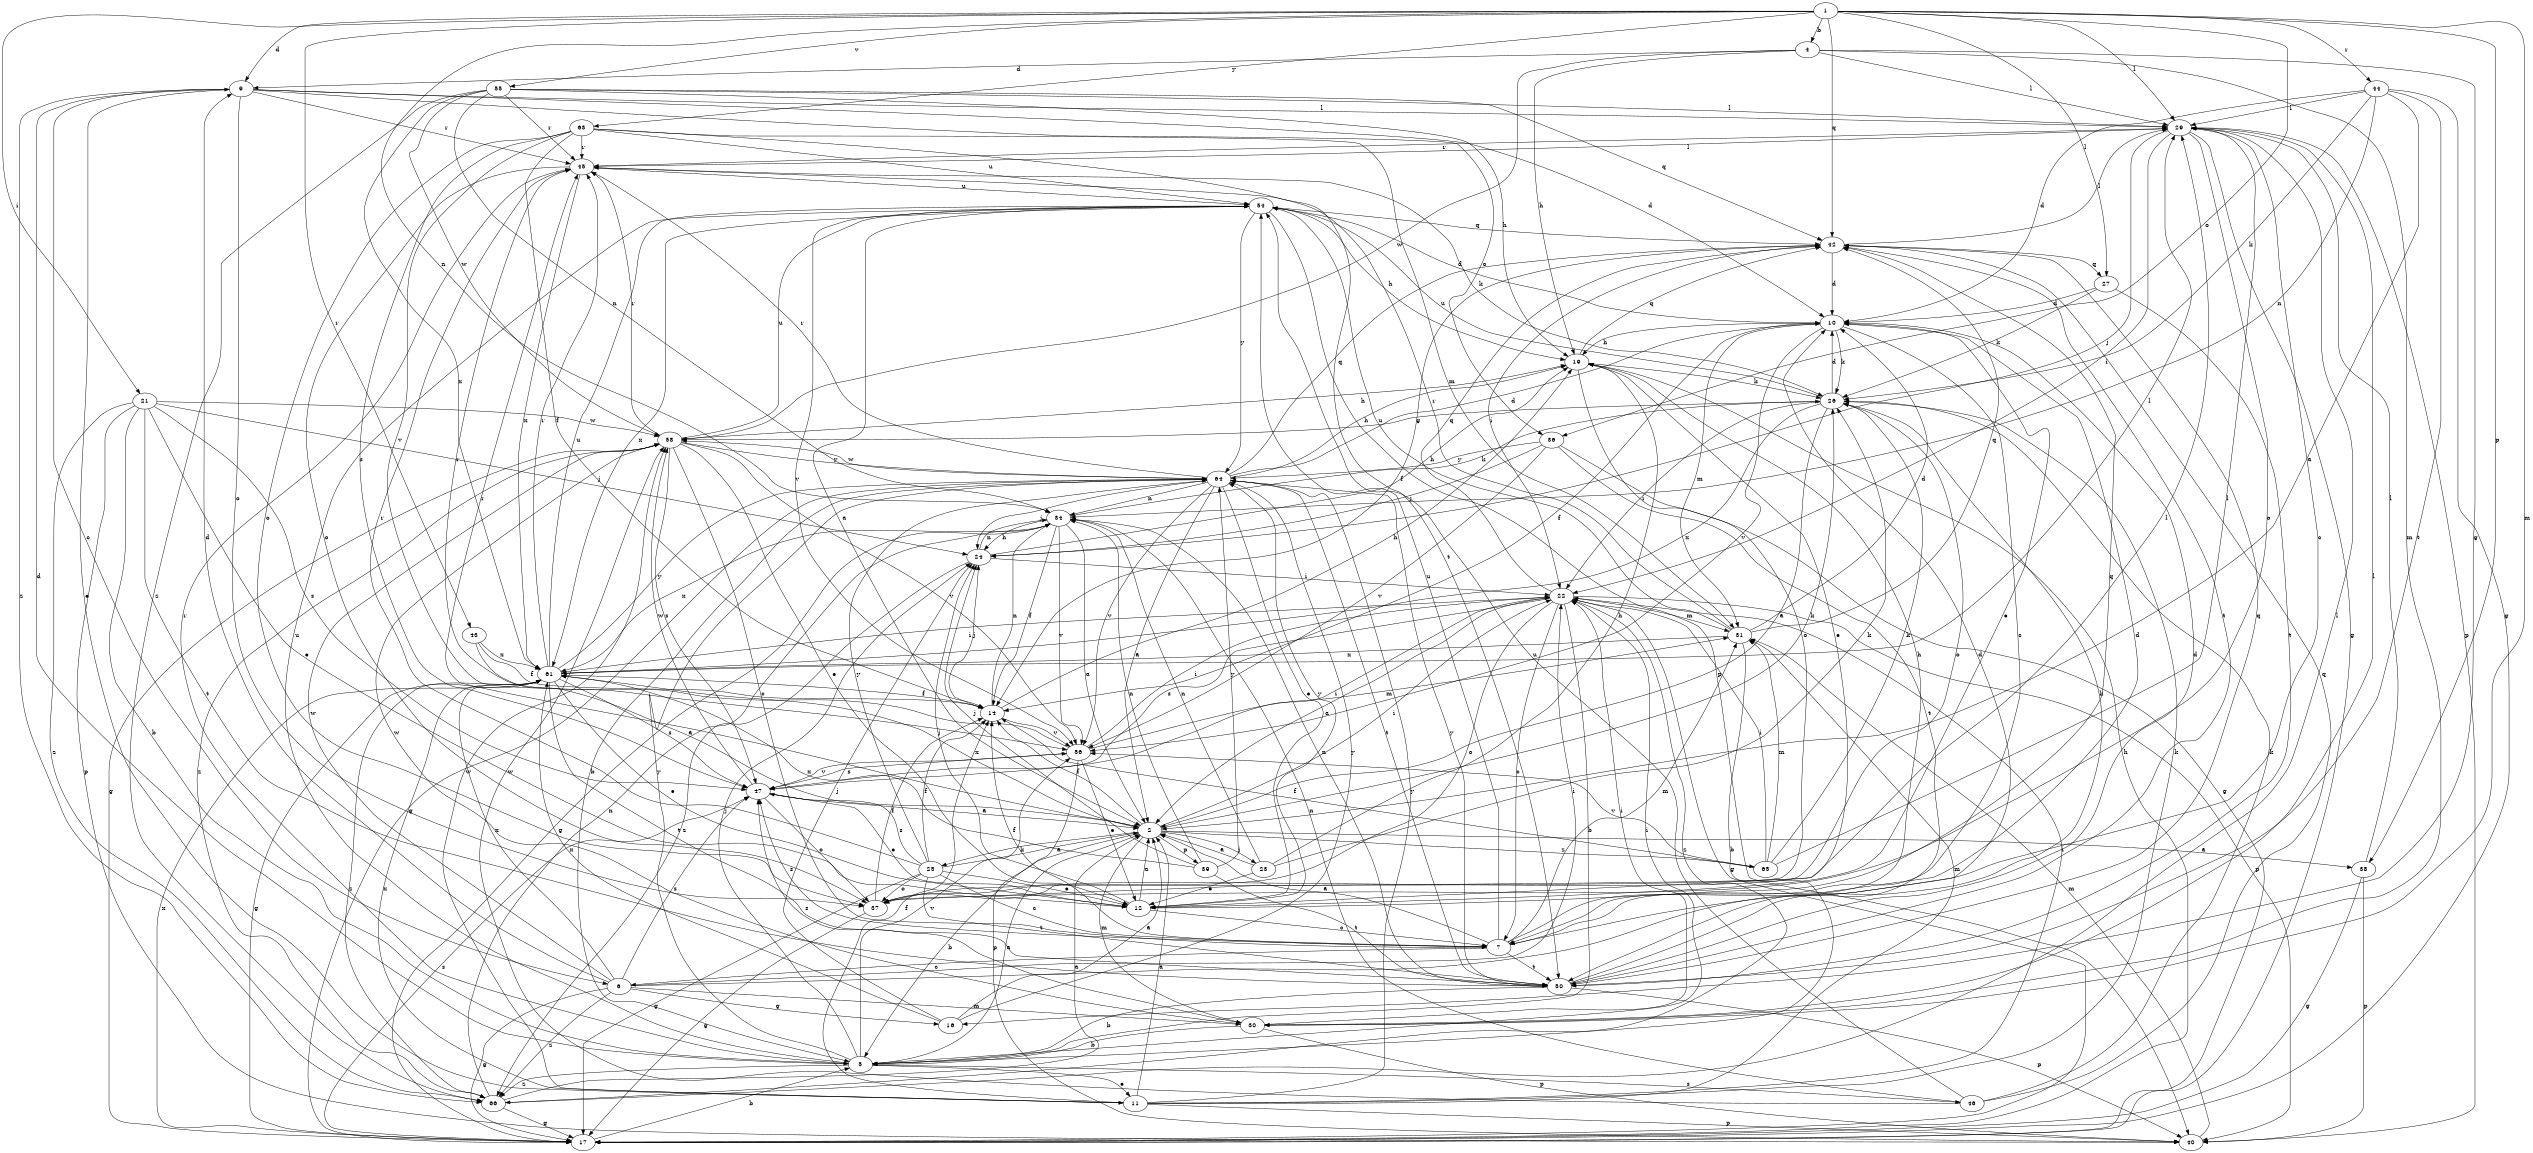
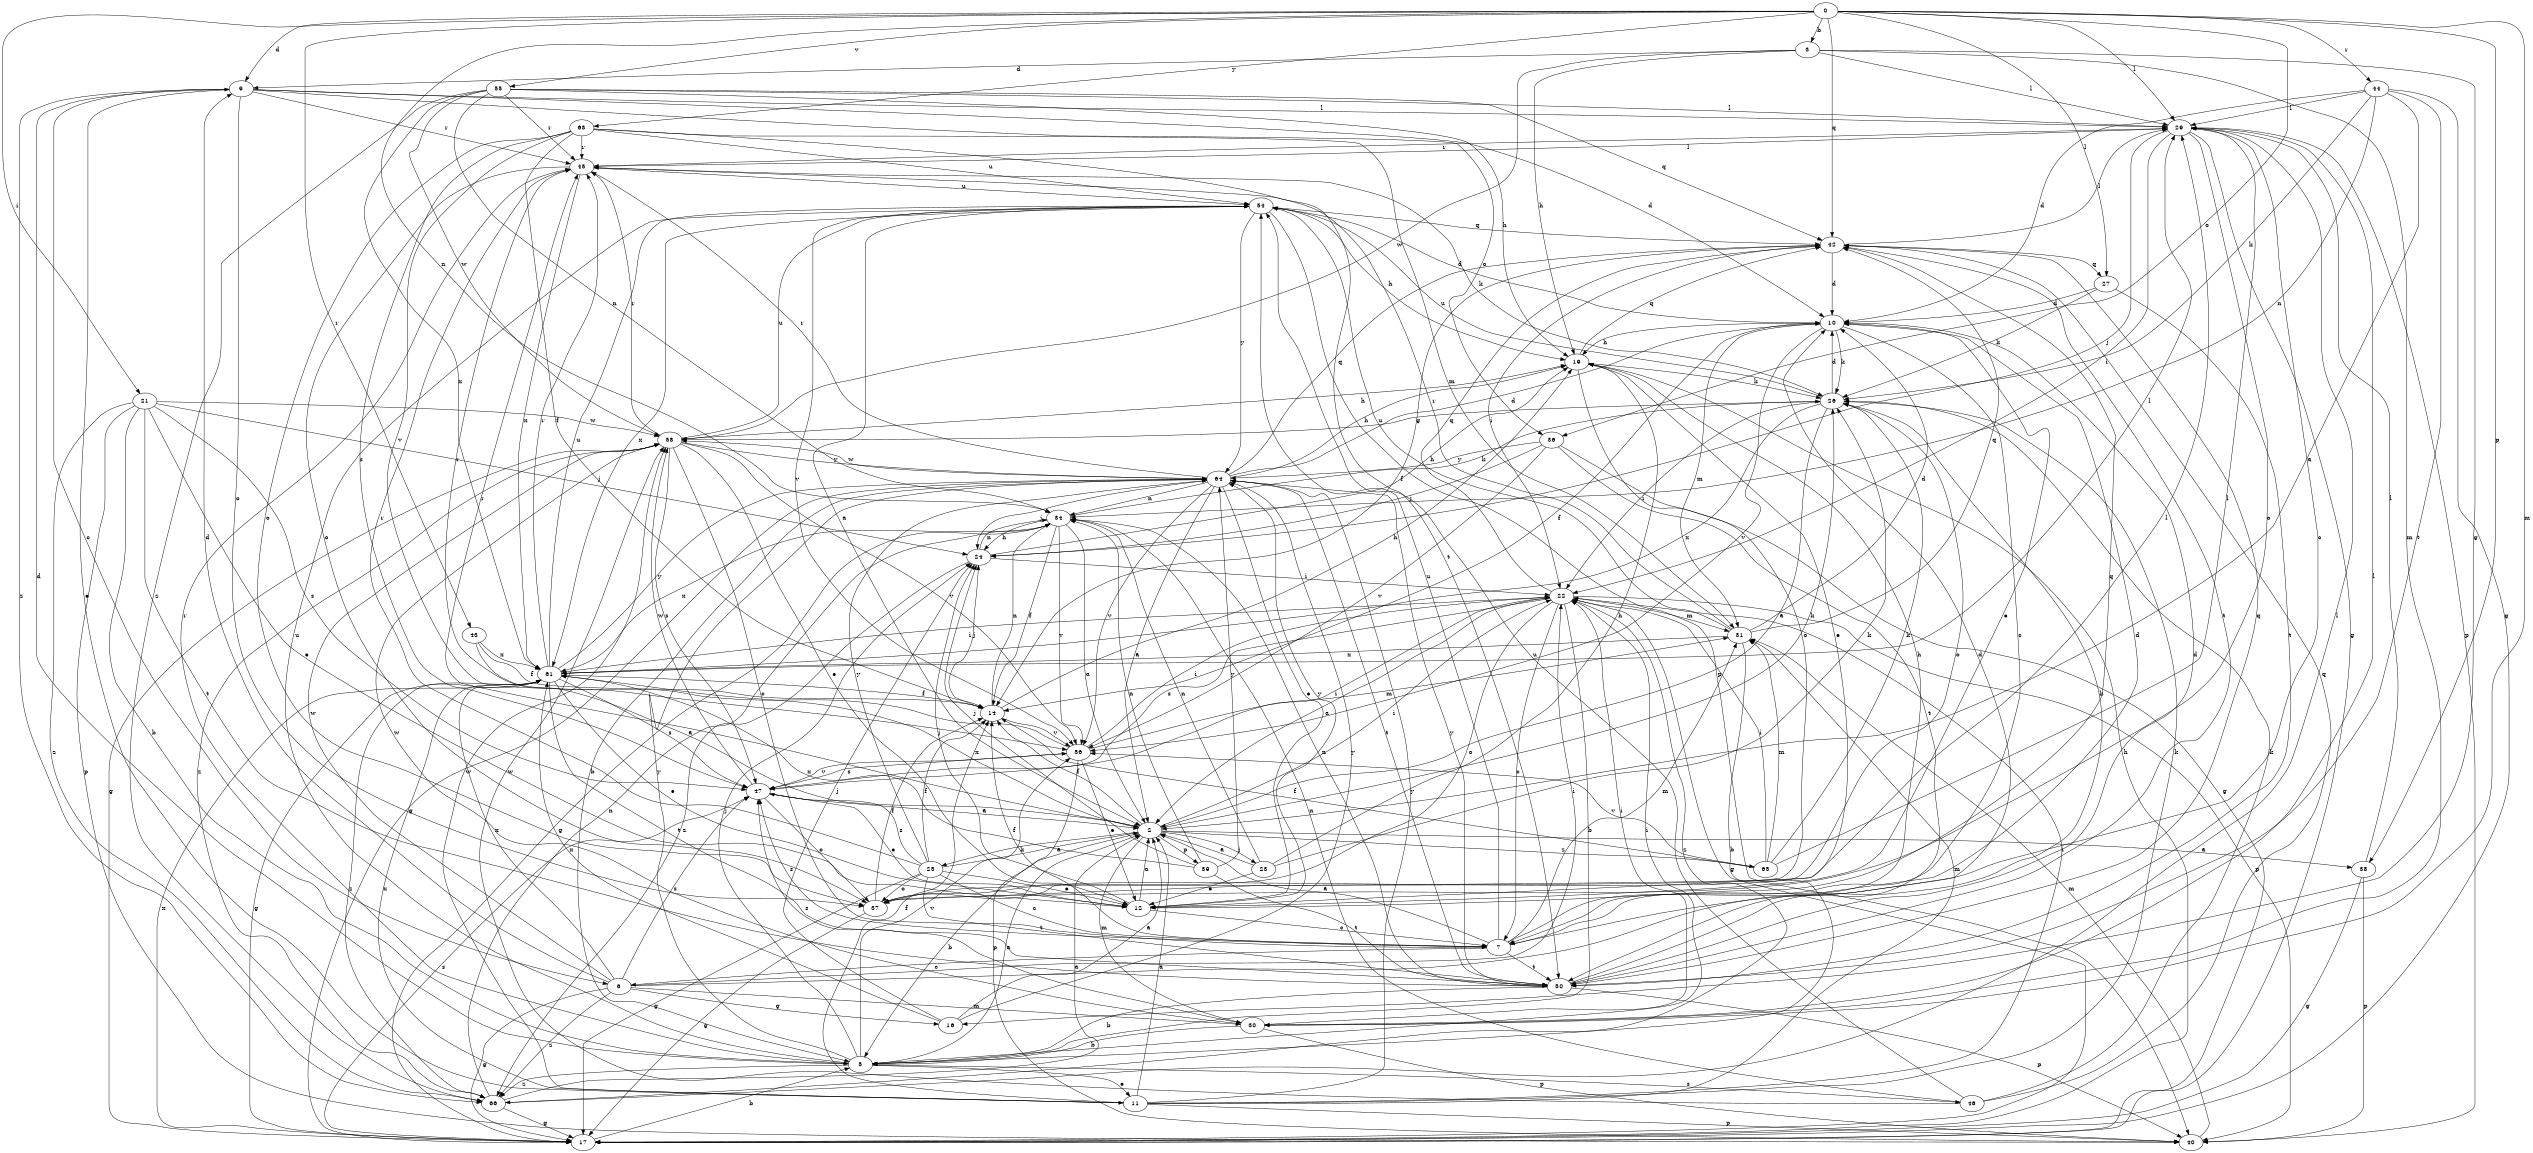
node "1": label "1" -> "0"
node "4": label "4" -> "3"
